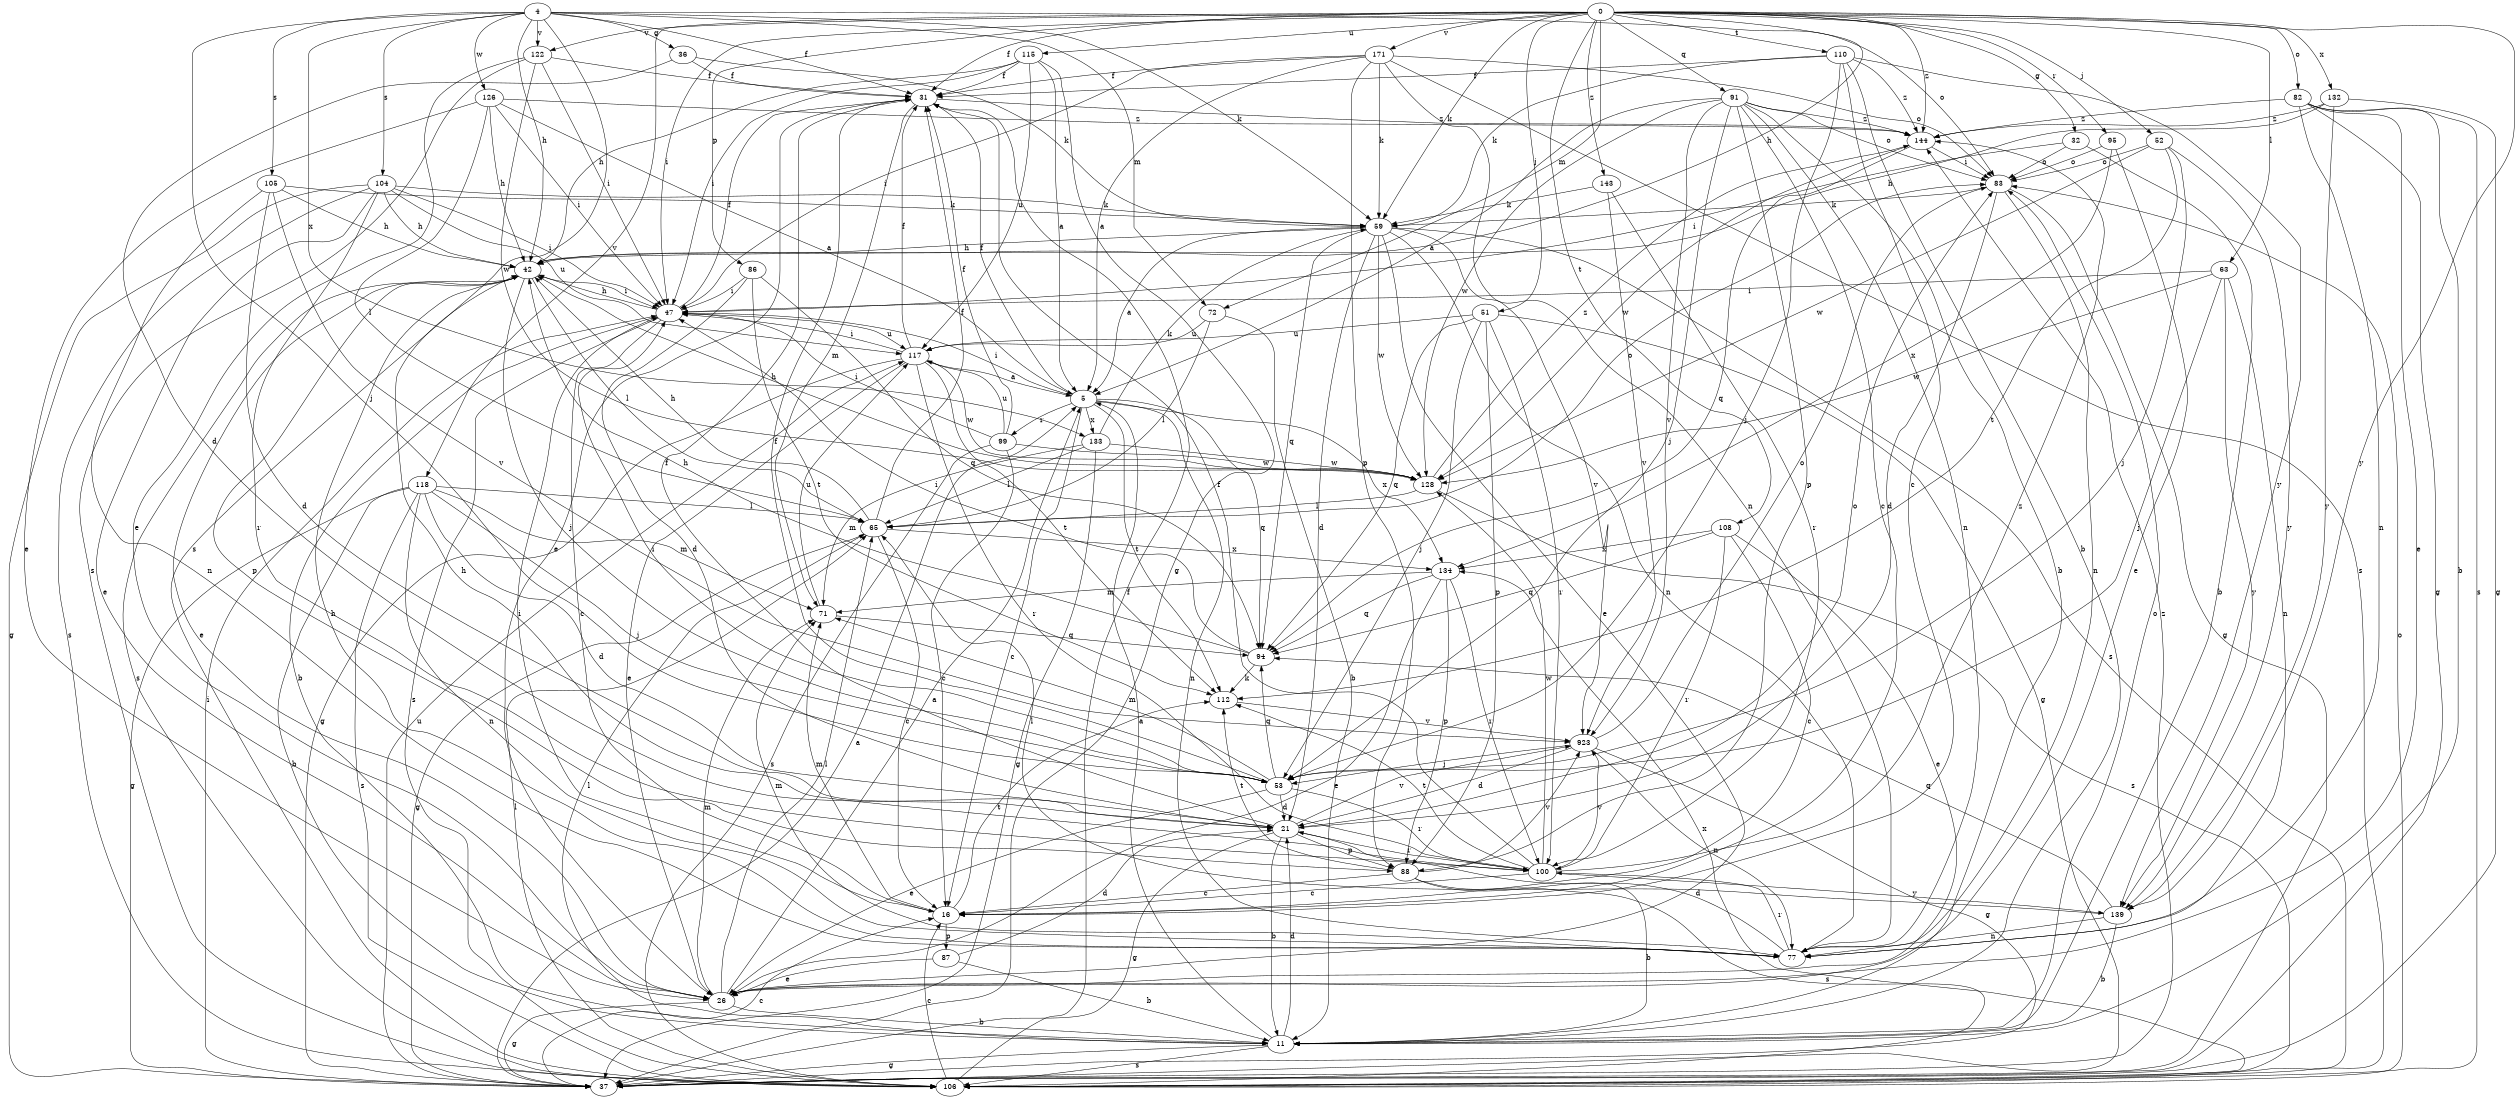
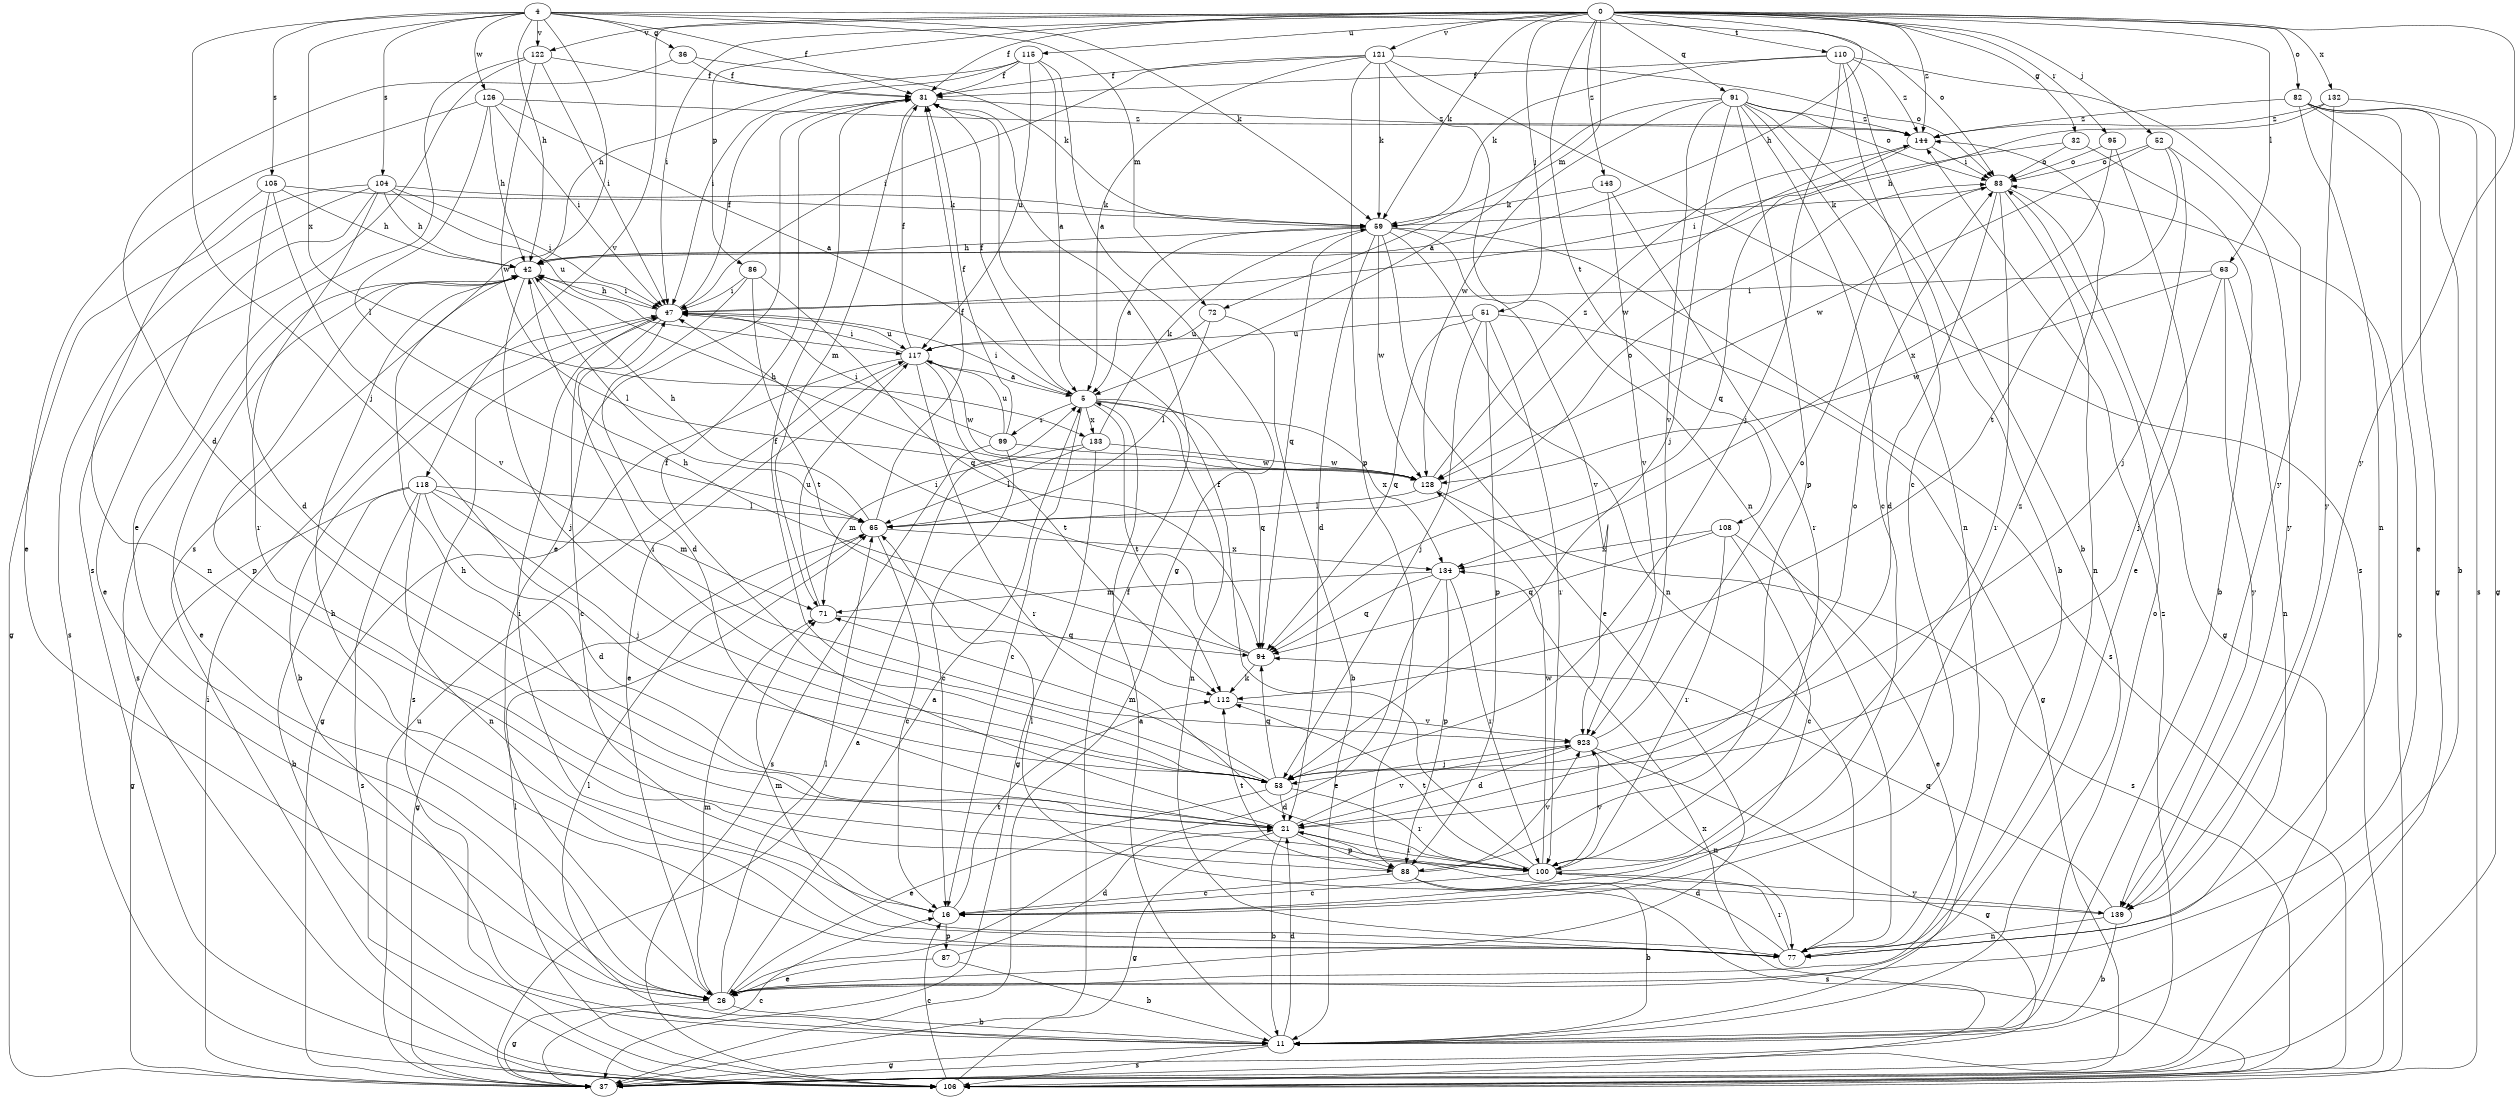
node "171": label "171" -> "121"
edge "83" -> "100": added, label "r"
edge "16" -> "71": removed, label "m"
